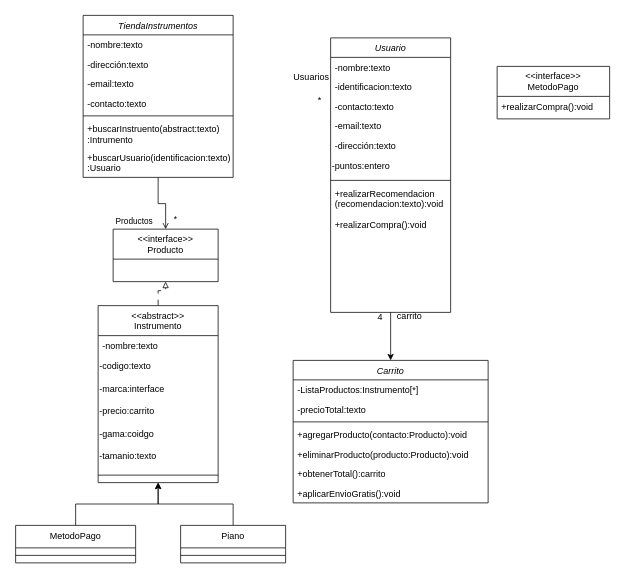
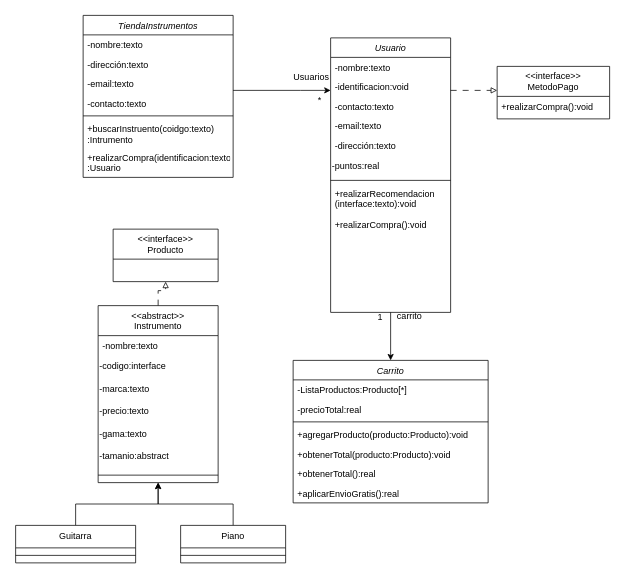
node "-identificacion:texto": label "-identificacion:texto" -> "-identificacion:void"
edge "TiendaInstrumentos" -> "Usuario": added
edge "Usuario" -> "<<interface>> MetodoPago": added
node "+buscarInstruento(abstract:texto) :Intrumento": label "+buscarInstruento(abstract:texto) :Intrumento" -> "+buscarInstruento(coidgo:texto) :Intrumento"
node "+buscarUsuario(identificacion:texto) :Usuario": label "+buscarUsuario(identificacion:texto) :Usuario" -> "+realizarCompra(identificacion:texto) :Usuario"
node "-puntos:entero": label "-puntos:entero" -> "-puntos:real"
node "+realizarRecomendacion (recomendacion:texto):void": label "+realizarRecomendacion (recomendacion:texto):void" -> "+realizarRecomendacion (interface:texto):void"
edge "TiendaInstrumentos" -> "<<interface>> Producto": removed, labels "Productos", "*"
node "4": label "4" -> "1"
node "-codigo:texto": label "-codigo:texto" -> "-codigo:interface"
node "-marca:interface": label "-marca:interface" -> "-marca:texto"
node "-ListaProductos:Instrumento[*]": label "-ListaProductos:Instrumento[*]" -> "-ListaProductos:Producto[*]"
node "-precioTotal:texto": label "-precioTotal:texto" -> "-precioTotal:real"
node "-precio:carrito": label "-precio:carrito" -> "-precio:texto"
node "-gama:coidgo": label "-gama:coidgo" -> "-gama:texto"
node "+agregarProducto(contacto:Producto):void": label "+agregarProducto(contacto:Producto):void" -> "+agregarProducto(producto:Producto):void"
node "+eliminarProducto(producto:Producto):void": label "+eliminarProducto(producto:Producto):void" -> "+obtenerTotal(producto:Producto):void"
node "-tamanio:texto": label "-tamanio:texto" -> "-tamanio:abstract"
node "+obtenerTotal():carrito": label "+obtenerTotal():carrito" -> "+obtenerTotal():real"
node "+aplicarEnvioGratis():void": label "+aplicarEnvioGratis():void" -> "+aplicarEnvioGratis():real"
node "MetodoPago": label "MetodoPago" -> "Guitarra"
